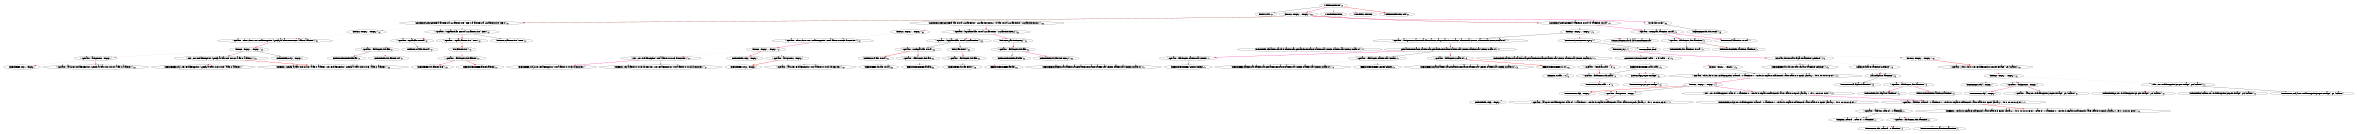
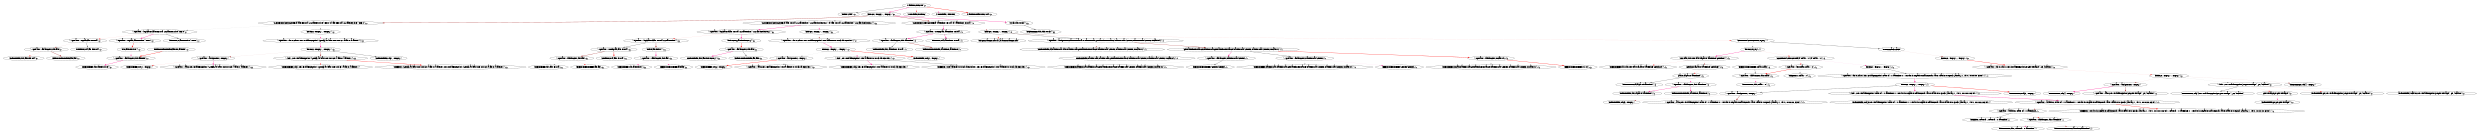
edge "(<operator>.fieldAccess,this.filesets)" -> "(FIELD_IDENTIFIER,filesets,filesets)": reversed
edge "(FIELD_IDENTIFIER,millis,millis)" -> "(getMessage,pe.getMessage())": now "(<init>,new BuildException(pe.getMessage(), pe, location))" -> "(getMessage,pe.getMessage())"
